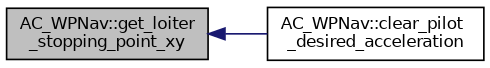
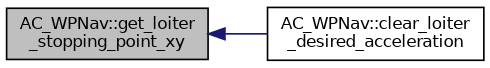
node "AC_WPNav::clear_pilot _desired_acceleration": label "AC_WPNav::clear_pilot _desired_acceleration" -> "AC_WPNav::clear_loiter _desired_acceleration"
